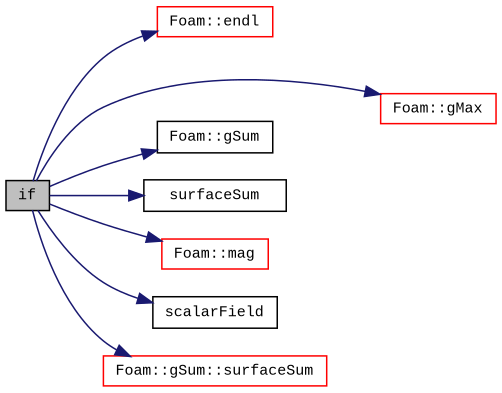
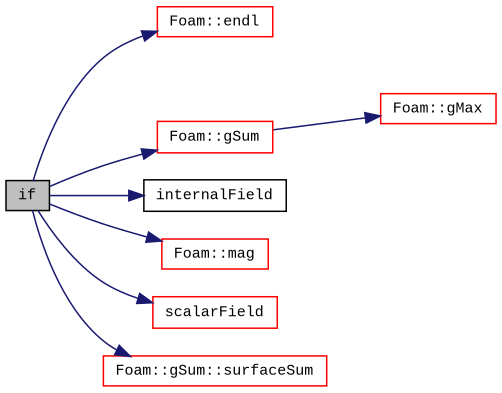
edge "if" -> "Foam::gMax": now "Foam::gSum" -> "Foam::gMax"
node "Foam::gSum": color black -> red
node "surfaceSum": label "surfaceSum" -> "internalField"
node "scalarField": color black -> red
